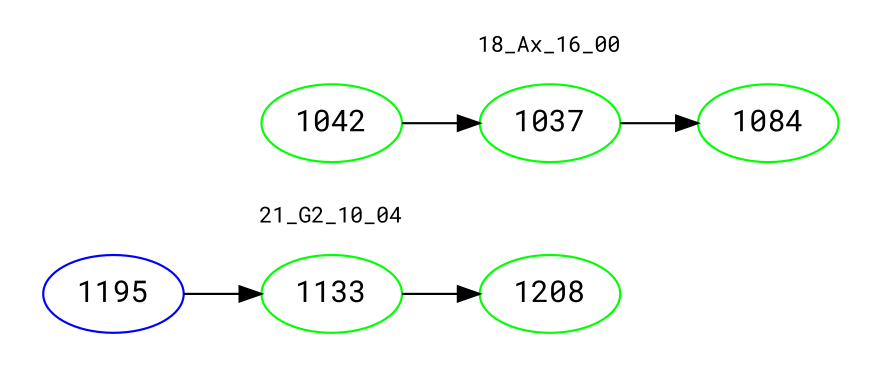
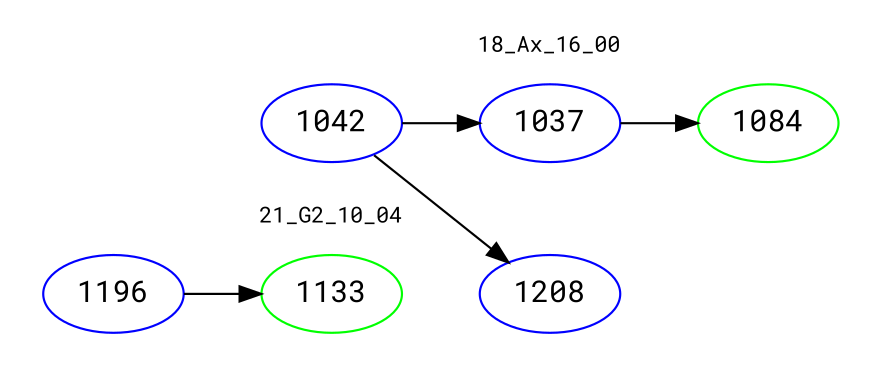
node "1042": color green -> blue
node "1037": color green -> blue
node "1195": label "1195" -> "1196"
edge "1133" -> "1208": now "1042" -> "1208"
node "1208": color green -> blue
